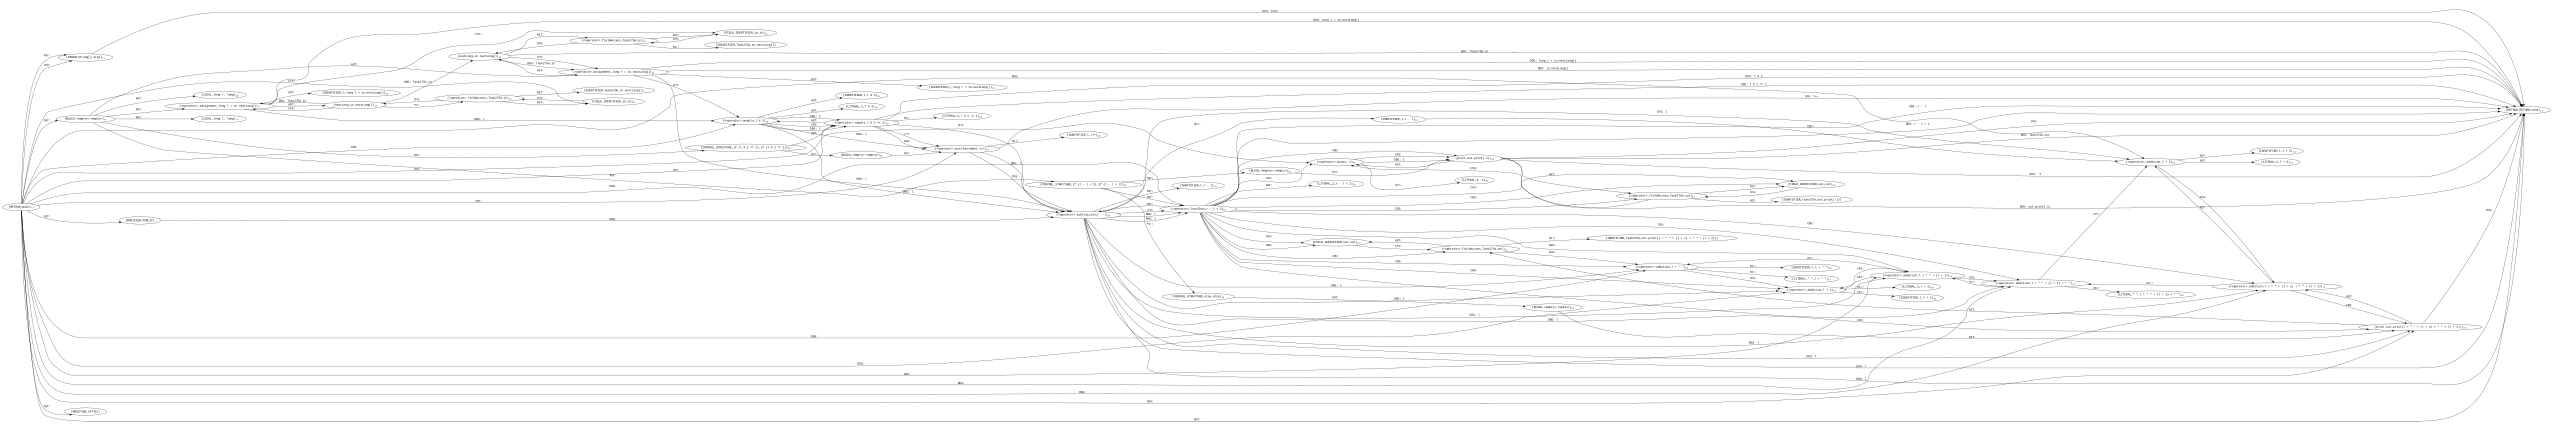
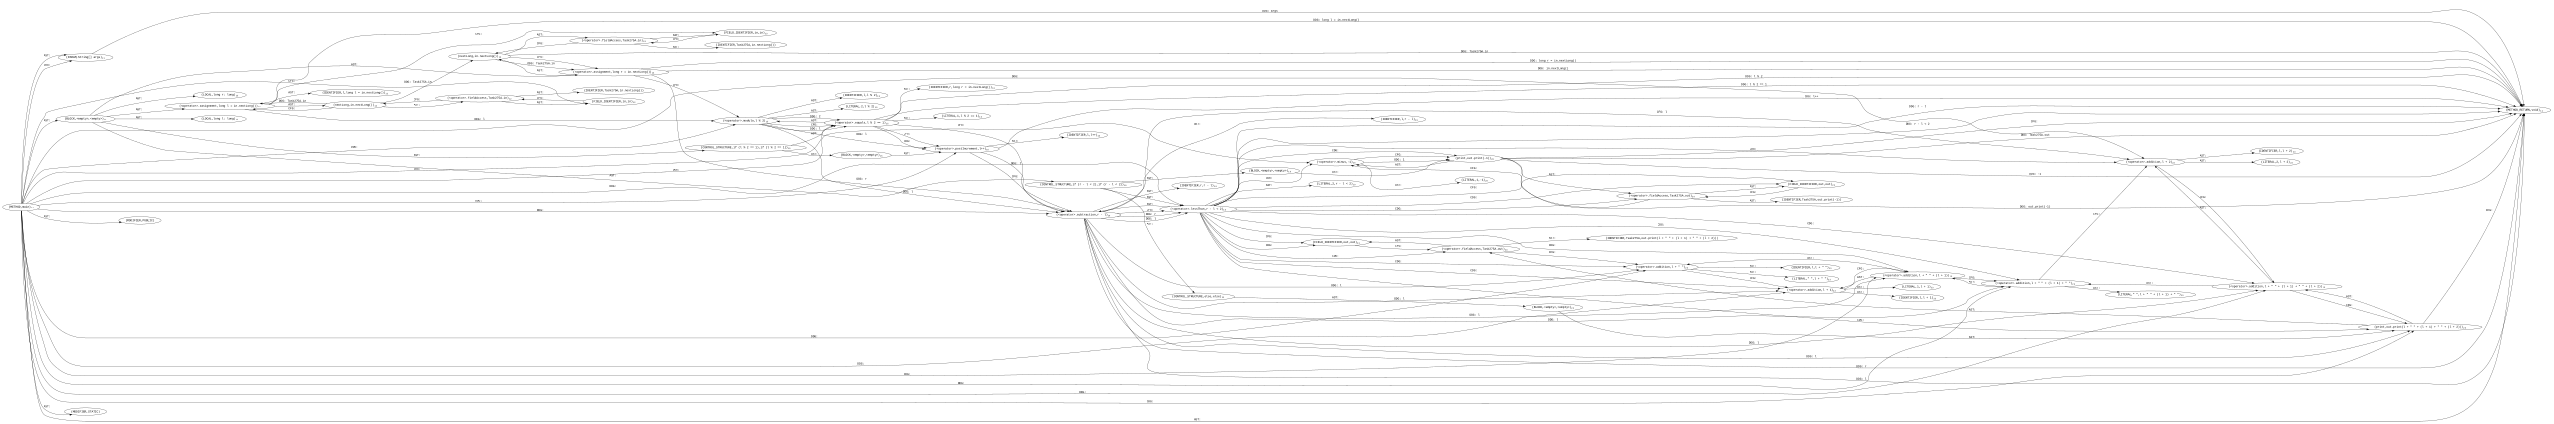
edge "(<operator>.assignment,long r = in.nextLong())" -> "(IDENTIFIER,r,long r = in.nextLong())": now "(<operator>.equals,l % 2 == 1)" -> "(IDENTIFIER,r,long r = in.nextLong())"
edge "(IDENTIFIER,l,r - l)" -> "(<operator>.addition,l + 2)": now "(<operator>.lessThan,r - l < 2)" -> "(<operator>.addition,l + 2)"
edge "(MODIFIER,PUBLIC)" -> "(<operator>.subtraction,r - l)": now "(METHOD,main)" -> "(<operator>.subtraction,r - l)"
